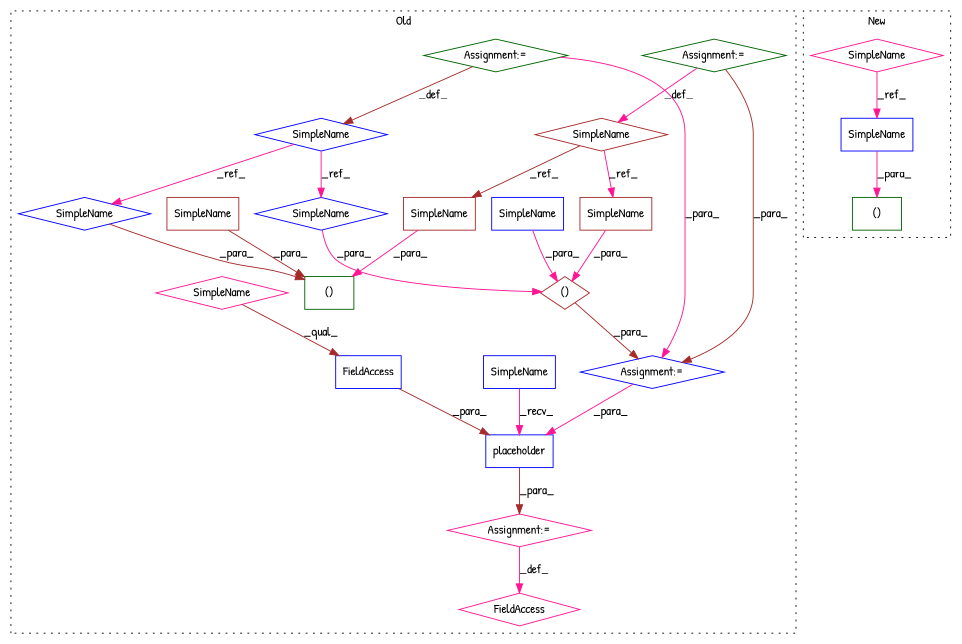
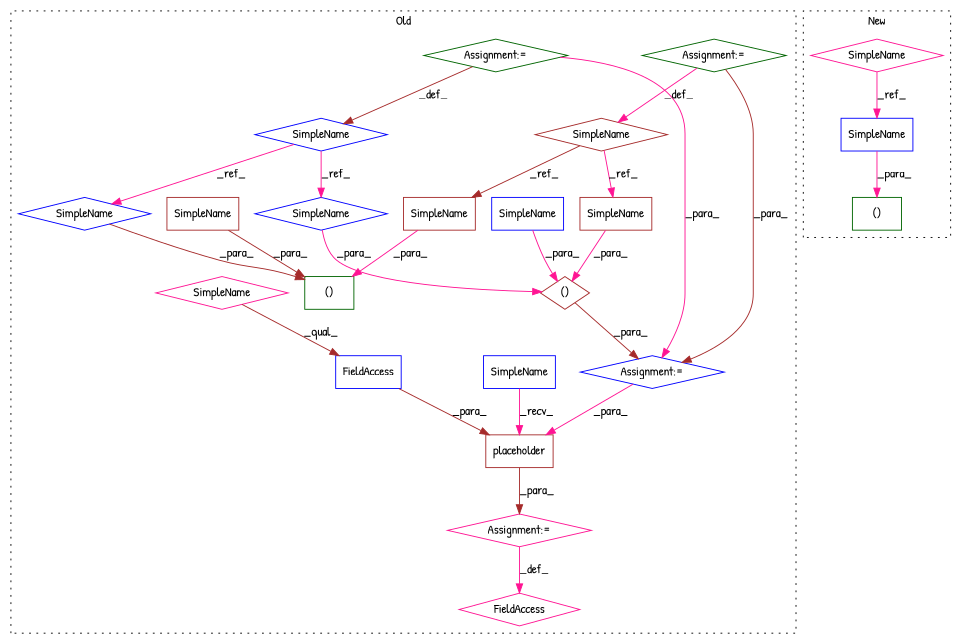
node "placeholder": color blue -> brown
